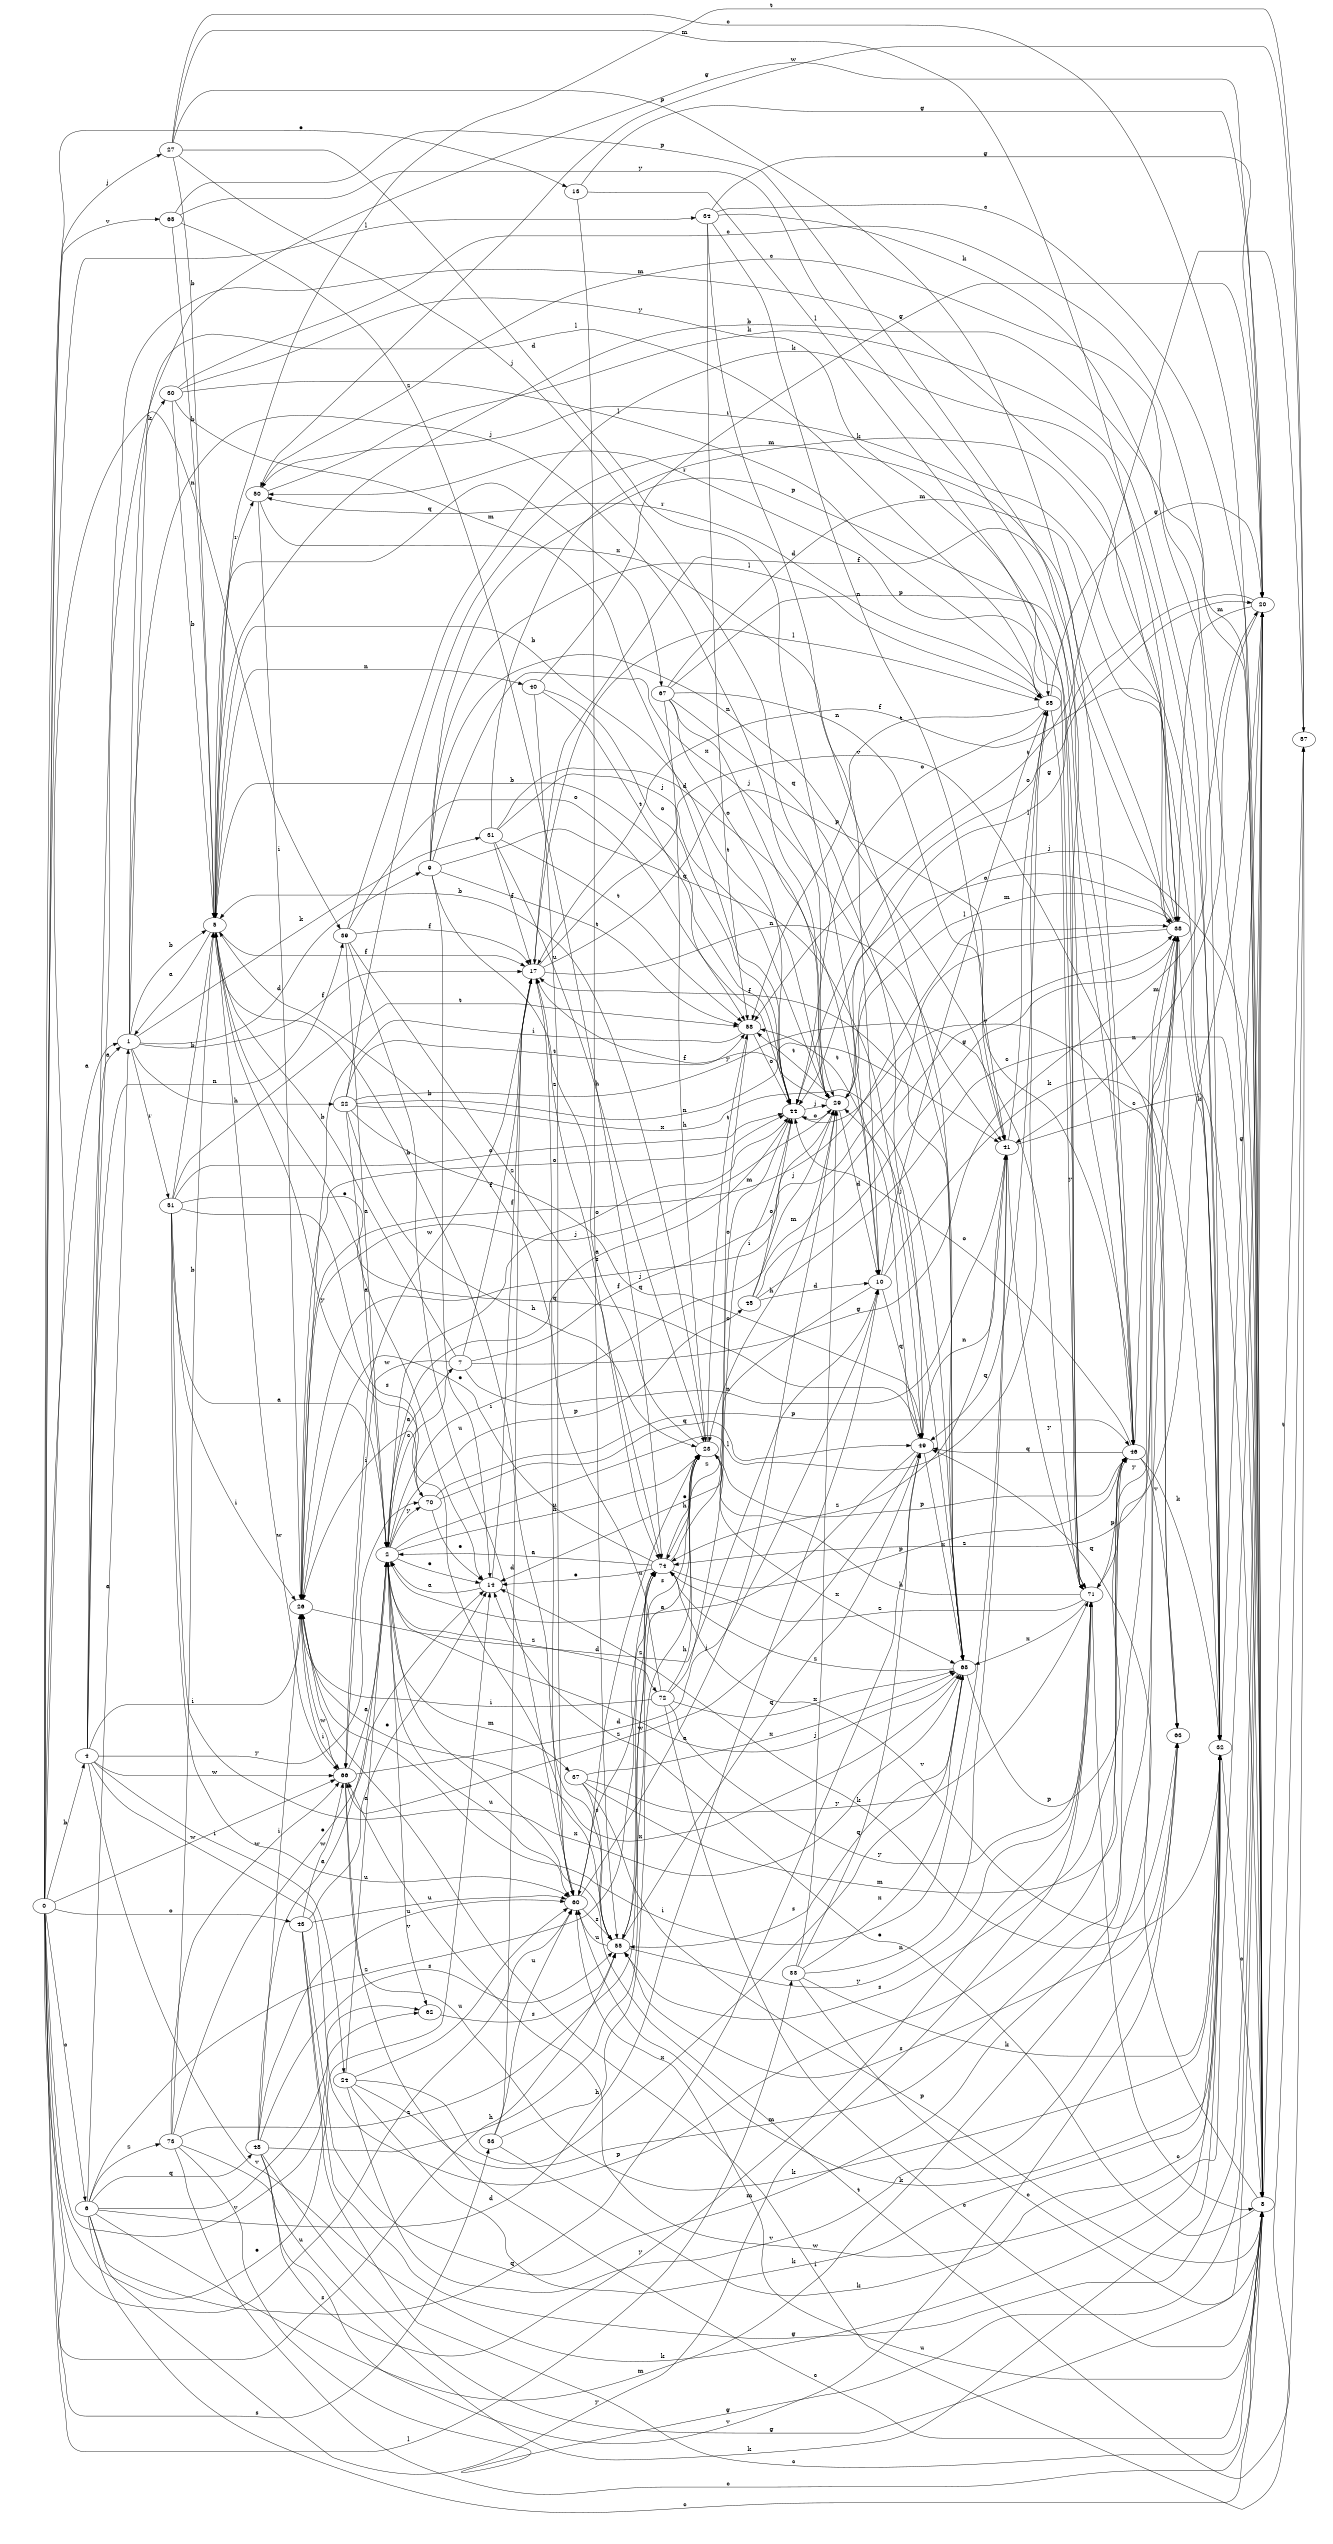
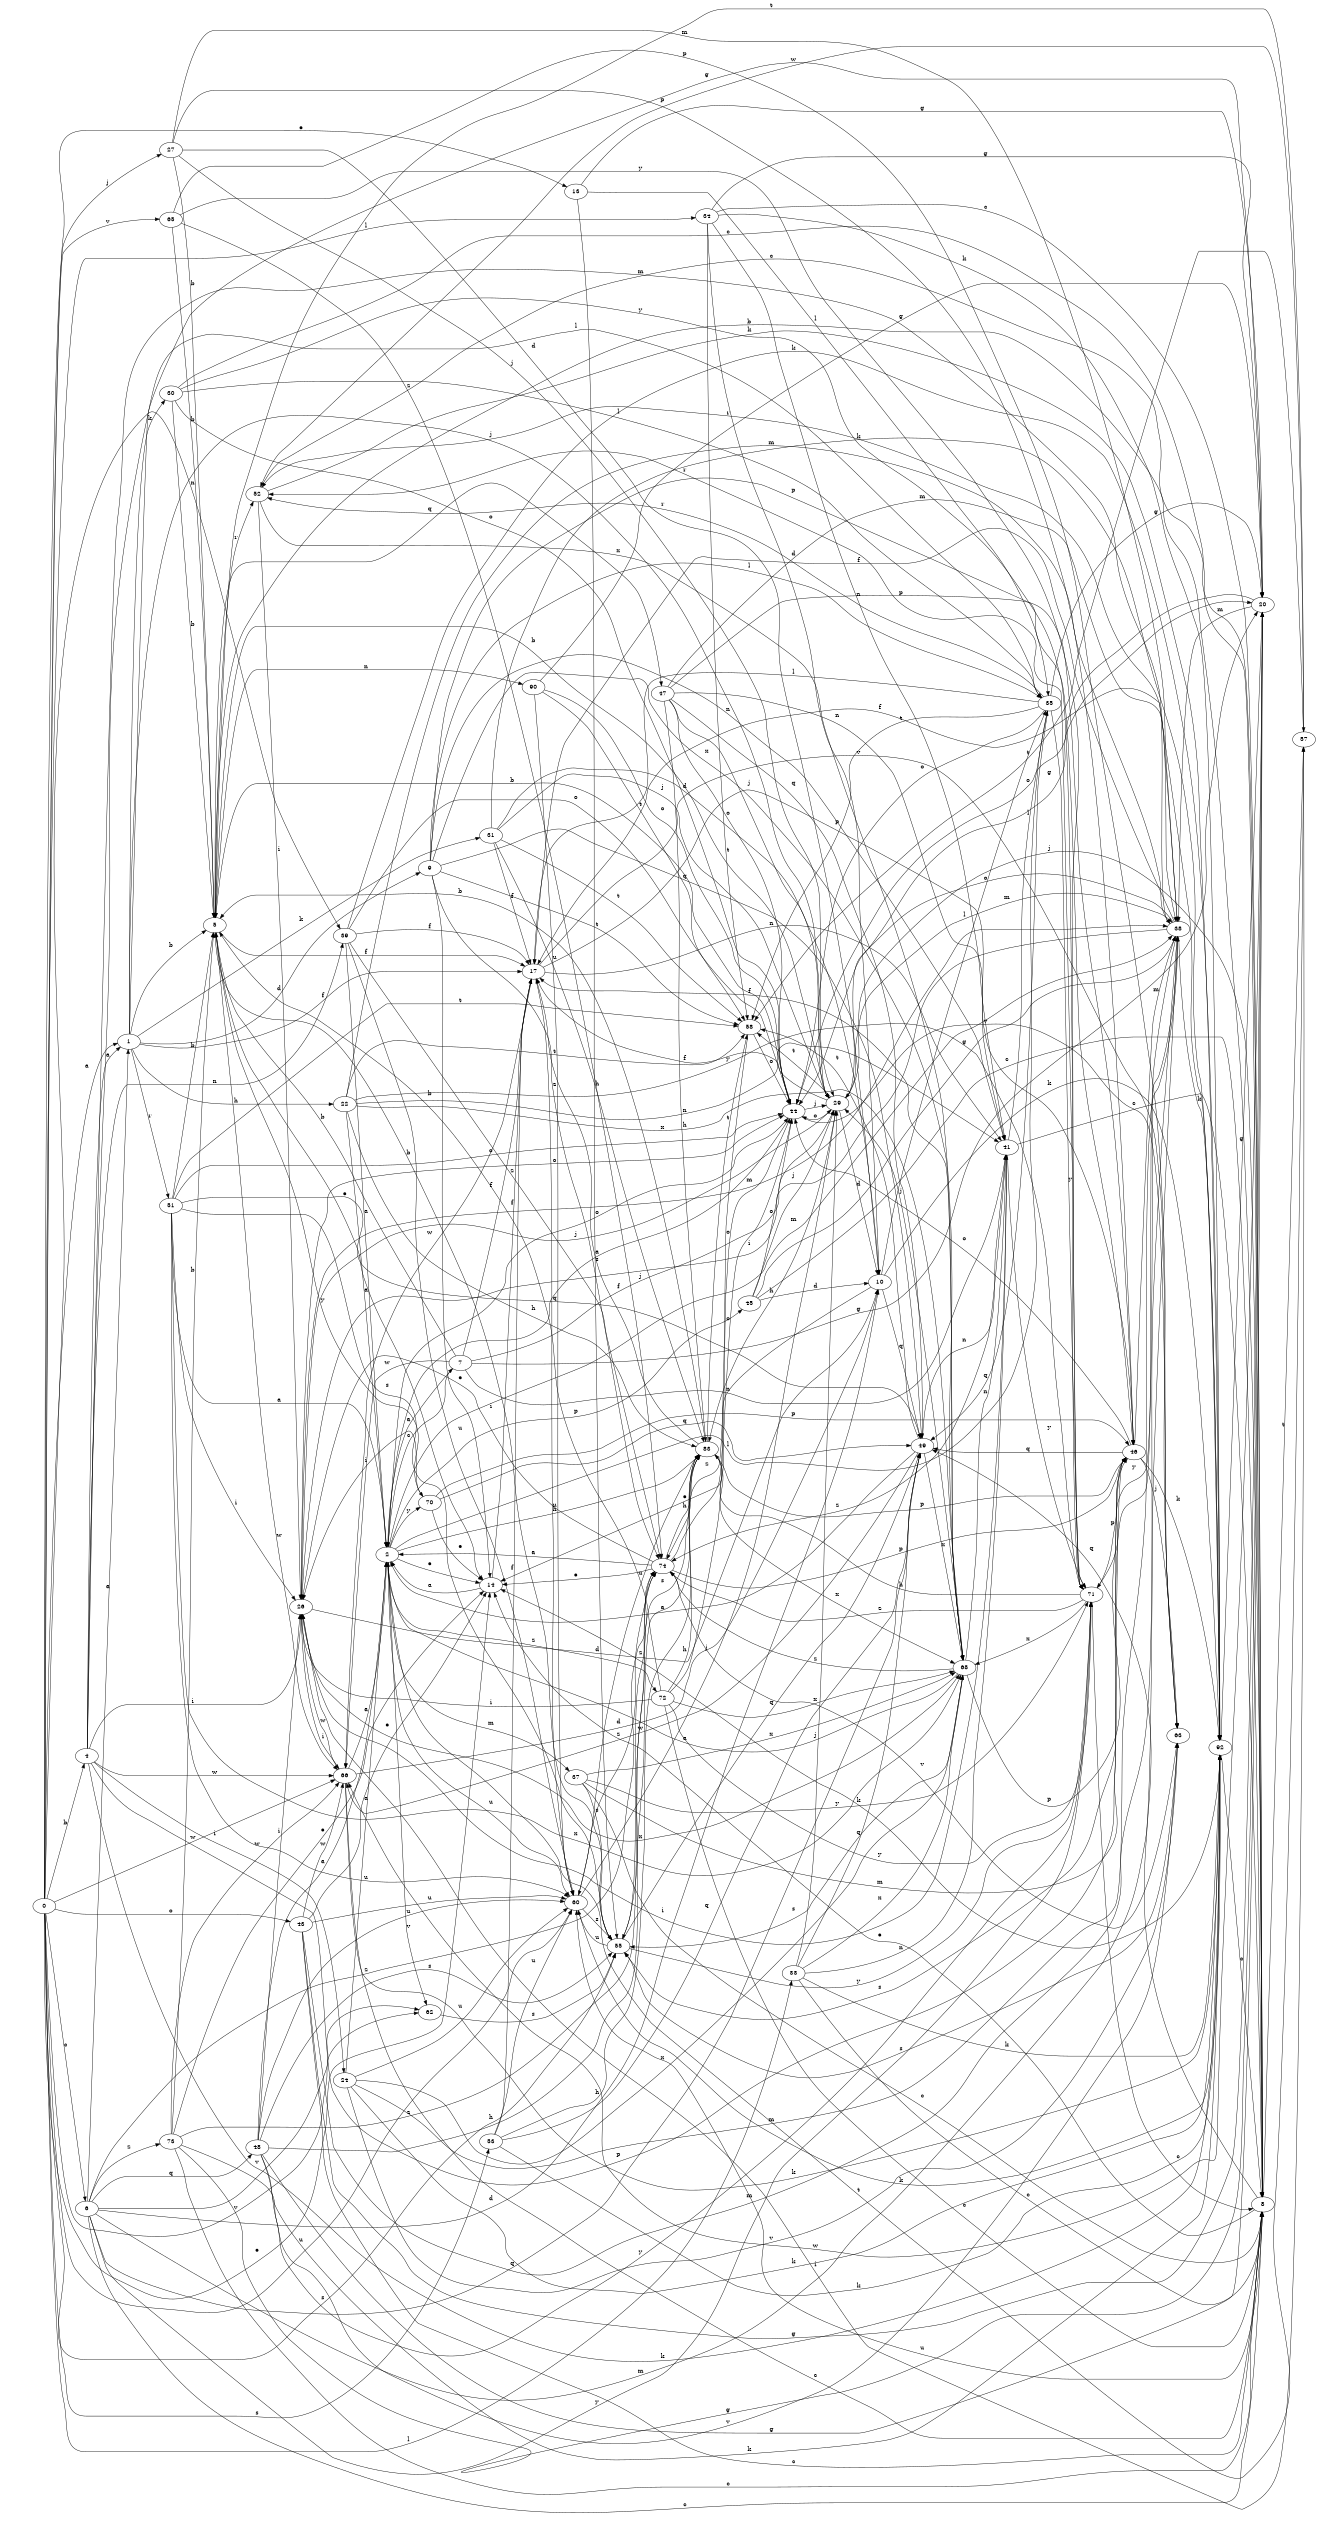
edge "65" -> "46": now "65" -> "63"
node "50": label "50" -> "52"
edge "30" -> "44": label "m" -> "o"
edge "27" -> "8": removed, label "c"
edge "17" -> "35": reversed
node "40": label "40" -> "90"
node "67": label "67" -> "47"
edge "20" -> "41": now "68" -> "41"
edge "5" -> "1": removed, label "a"
edge "58" -> "26": removed, label "i"
edge "22" -> "49": now "53" -> "49"
edge "20" -> "74": removed, label "z"
node "23": label "23" -> "83"
edge "46" -> "63": label "v" -> "j"
edge "53" -> "17": label "d" -> "f"
edge "4" -> "70": removed, label "y"
node "32": label "32" -> "92"
edge "37" -> "8": label "p" -> "c"
